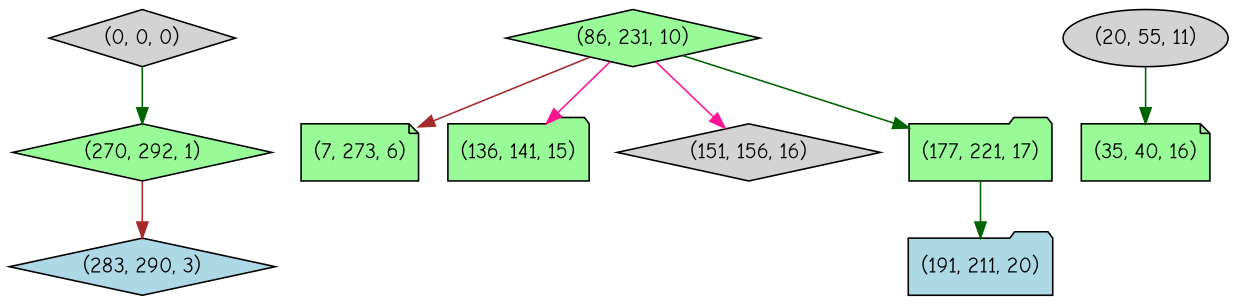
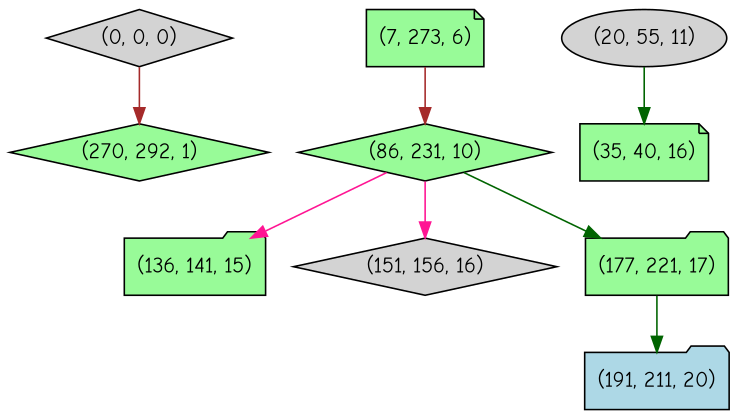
edge "(0, 0, 0)" -> "(270, 292, 1)": color darkgreen -> brown
edge "(86, 231, 10)" -> "(7, 273, 6)": reversed
node "(283, 290, 3)": removed
